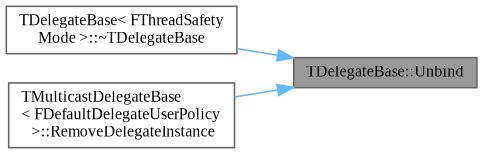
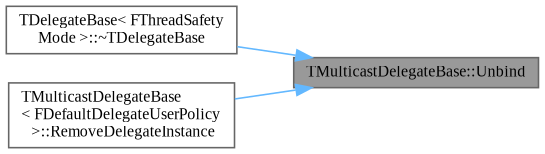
node "TDelegateBase::Unbind": label "TDelegateBase::Unbind" -> "TMulticastDelegateBase::Unbind"
